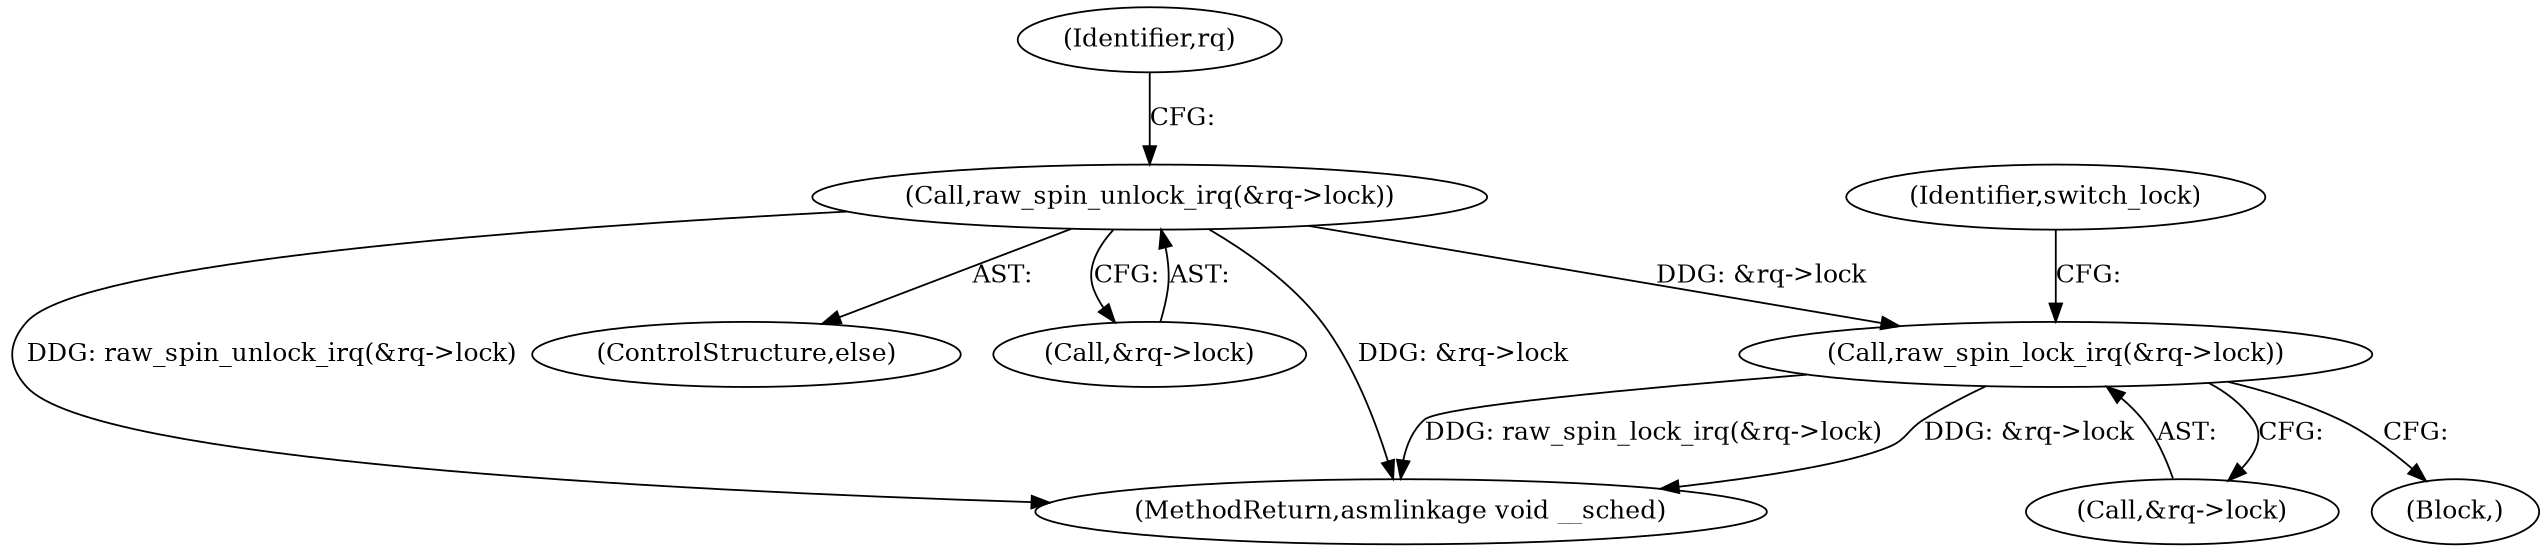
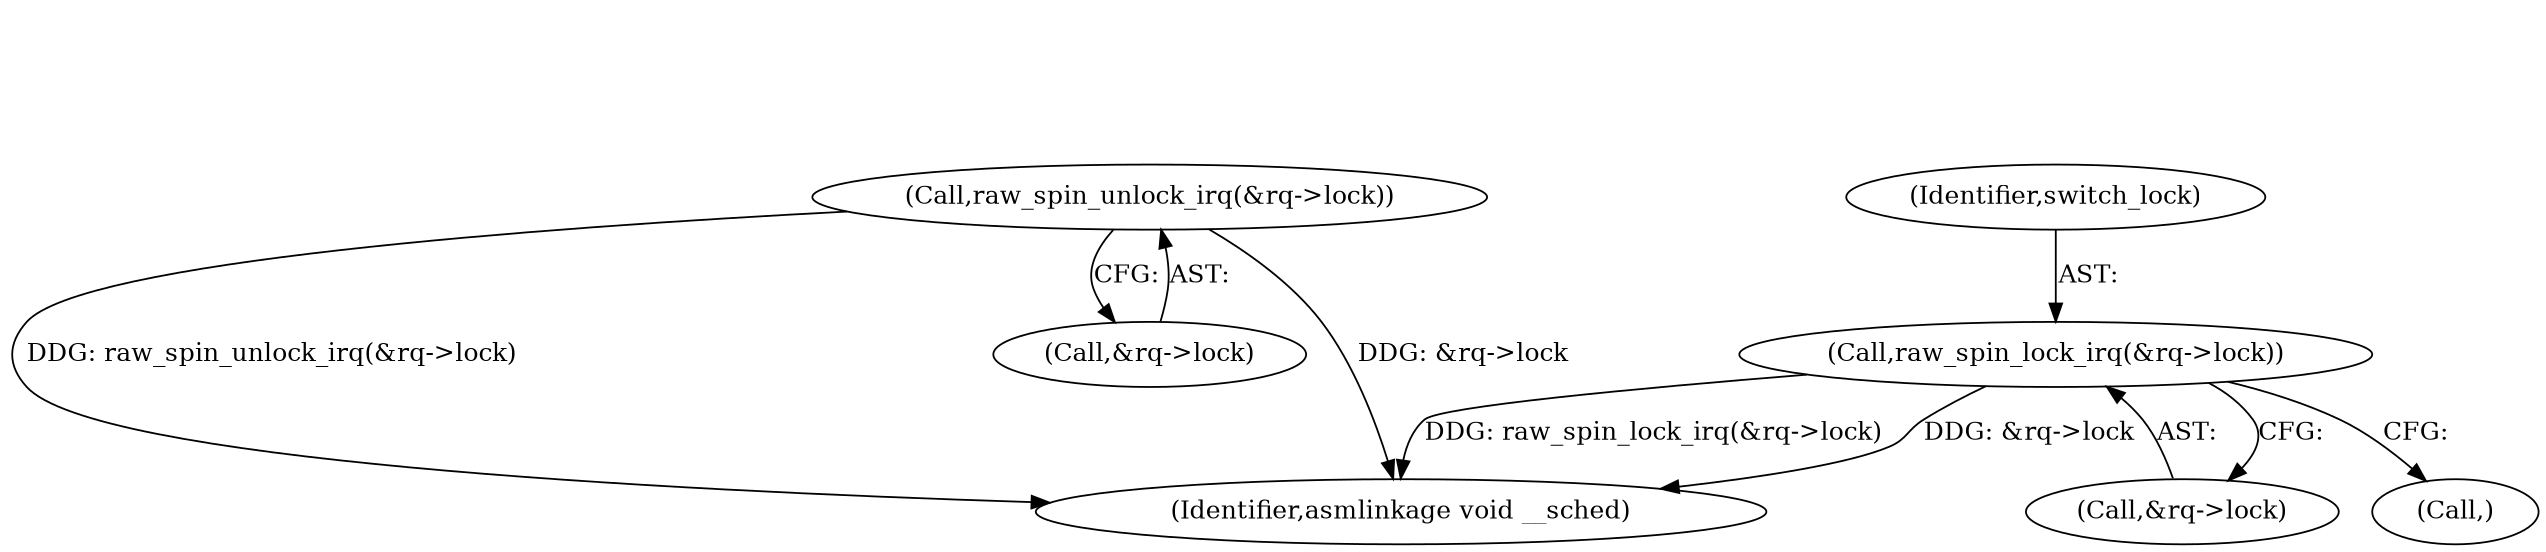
node "(Identifier,rq)": removed
edge "(Call,raw_spin_unlock_irq(&rq->lock))" -> "(Call,raw_spin_lock_irq(&rq->lock))": removed, label "DDG: &rq->lock"
edge "(Identifier,switch_lock)" -> "(Call,raw_spin_lock_irq(&rq->lock))": label "CFG: " -> "AST: "
node "(ControlStructure,else)": removed
node "(MethodReturn,asmlinkage void __sched)": label "(MethodReturn,asmlinkage void __sched)" -> "(Identifier,asmlinkage void __sched)"
node "(Block,)": label "(Block,)" -> "(Call,)"
